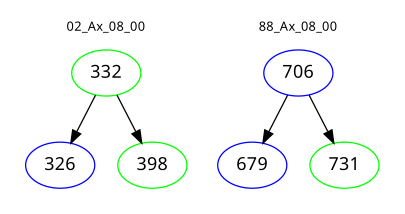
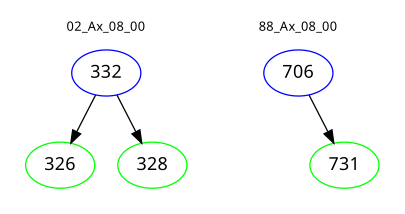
node "332": color green -> blue
node "326": color blue -> green
node "398": label "398" -> "328"
node "679": removed
